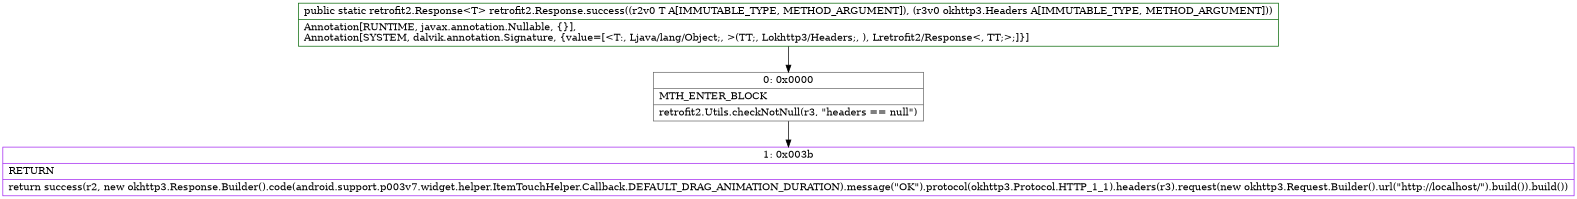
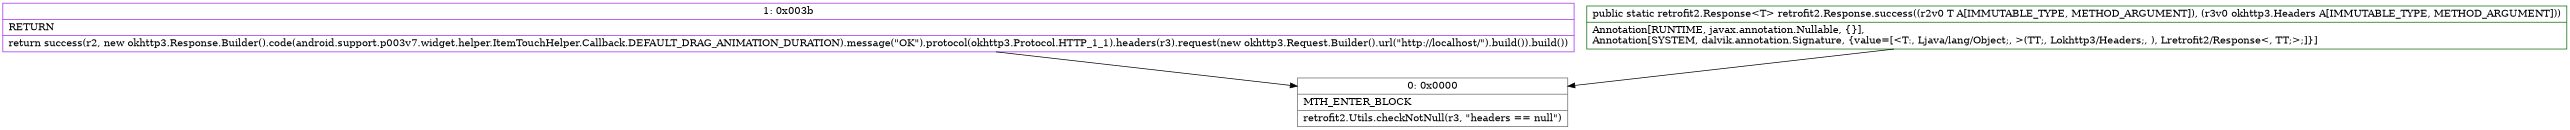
edge "0: 0x0000" -> "1: 0x003b": reversed
